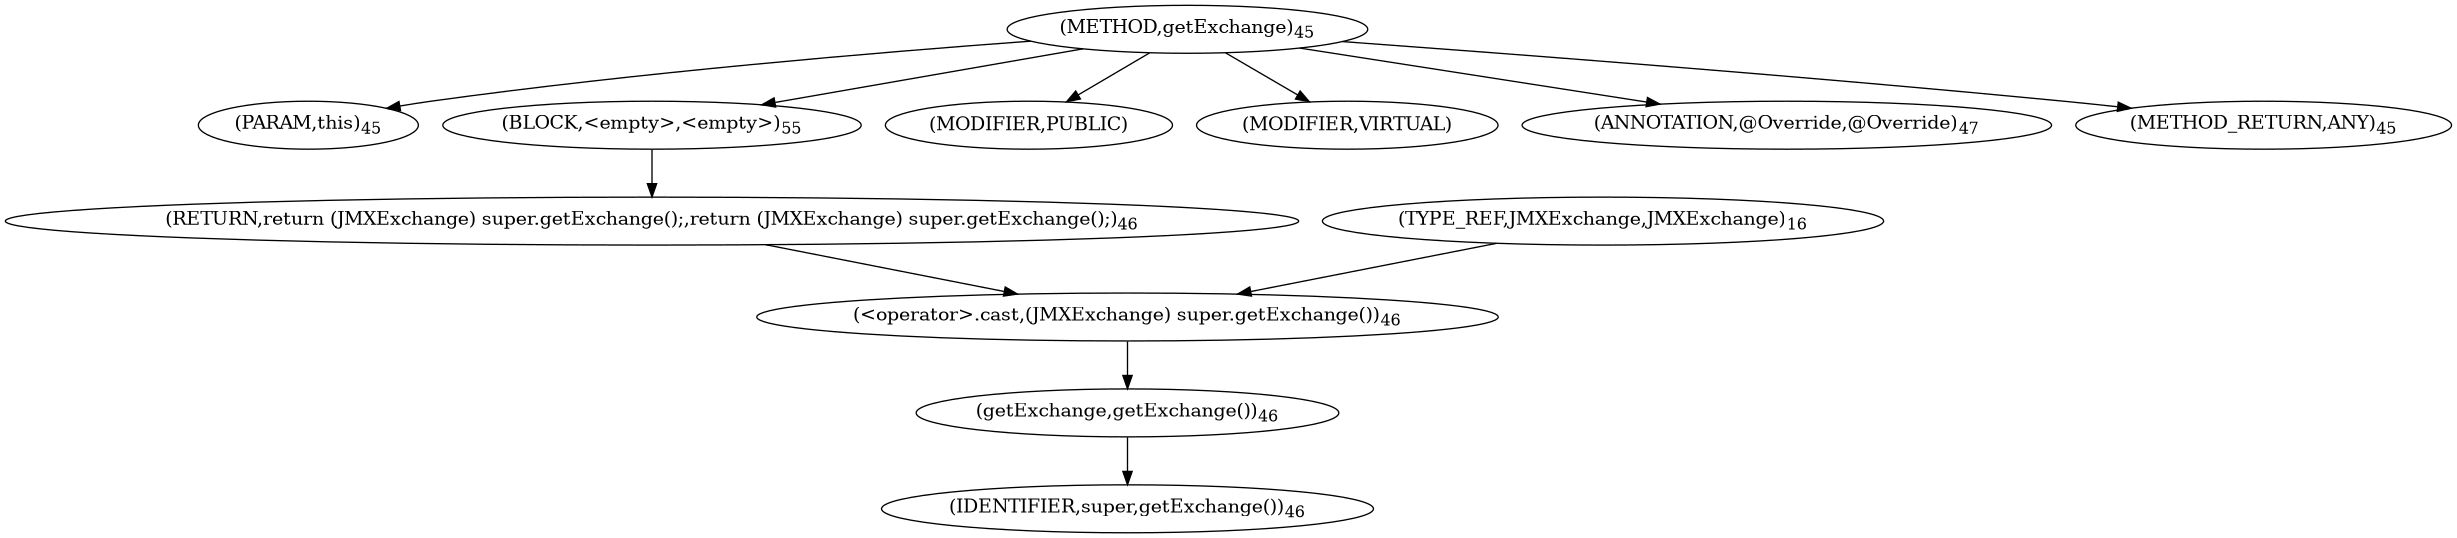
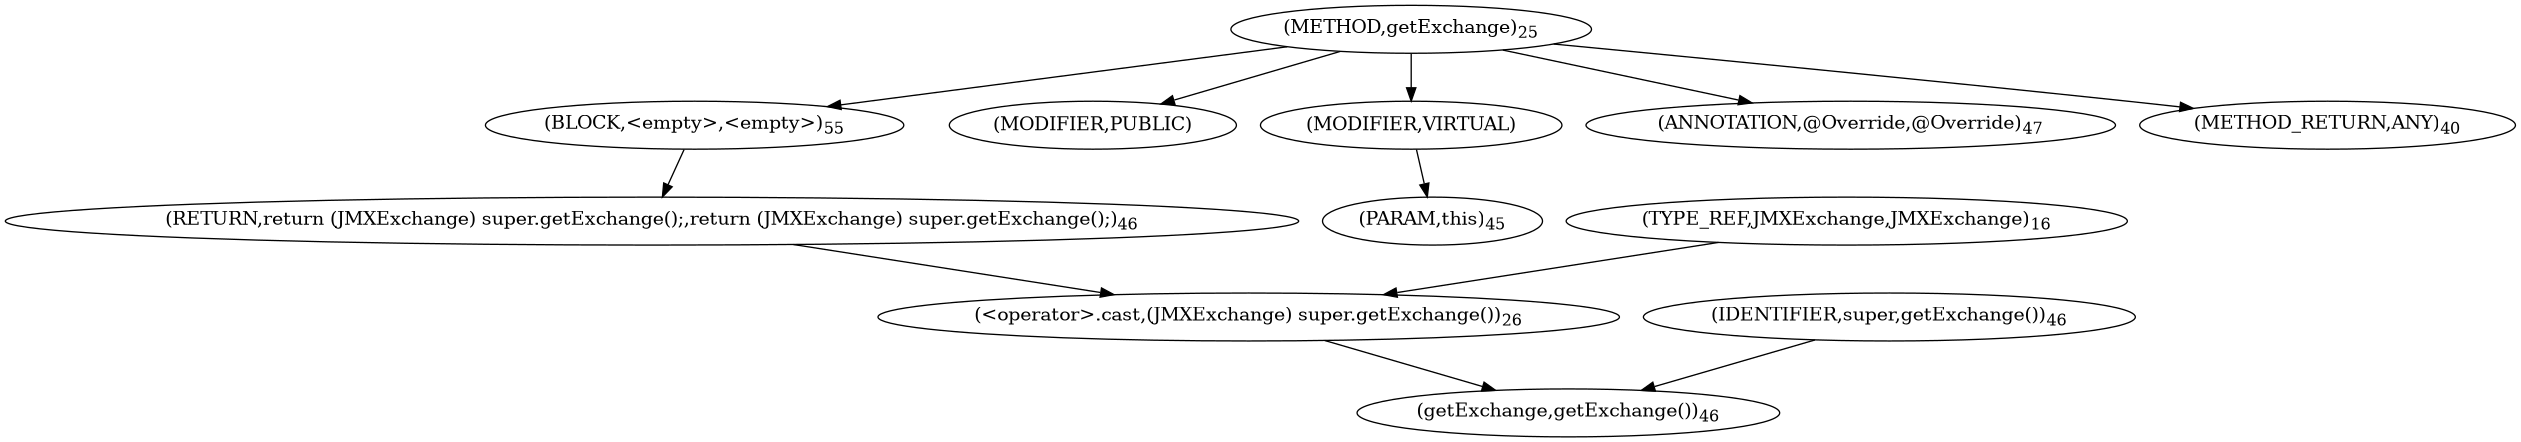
node "(METHOD,getExchange)": text "45" -> "25"
edge "(METHOD,getExchange)" -> "(PARAM,this)": now "(MODIFIER,VIRTUAL)" -> "(PARAM,this)"
node "(METHOD_RETURN,ANY)": text "45" -> "40"
node "(<operator>.cast,(JMXExchange) super.getExchange())": text "46" -> "26"
edge "(getExchange,getExchange())" -> "(IDENTIFIER,super,getExchange())": reversed
